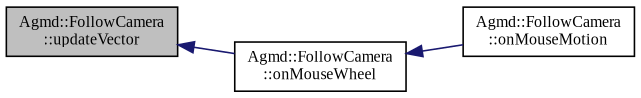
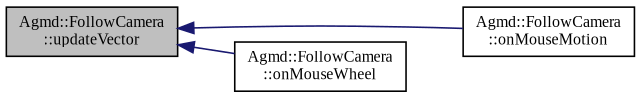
edge "Agmd::FollowCamera ::onMouseMotion" -> "Agmd::FollowCamera ::onMouseWheel": now "Agmd::FollowCamera ::onMouseMotion" -> "Agmd::FollowCamera ::updateVector"
